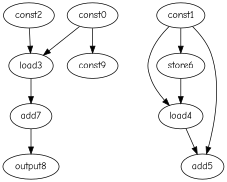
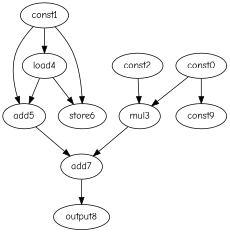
node "load3": label "load3" -> "mul3"
edge "store6" -> "load4": reversed
edge "add5" -> "add7": added
